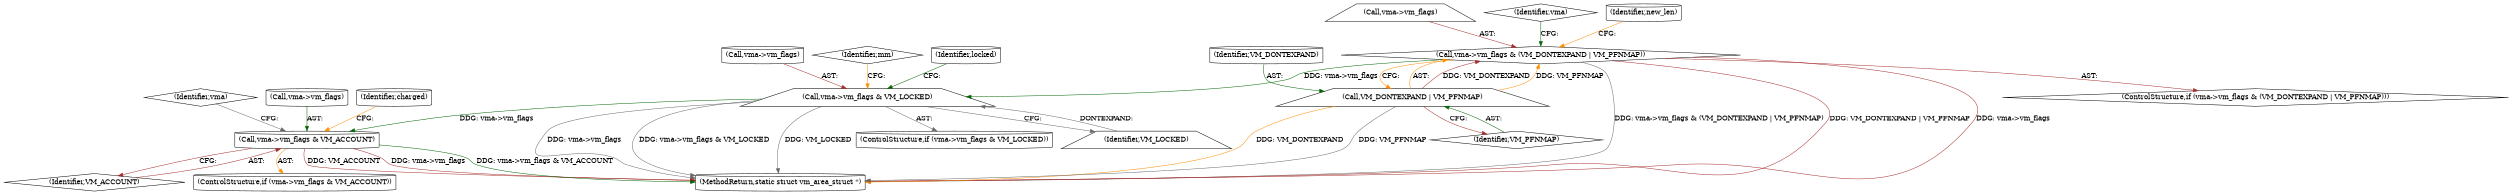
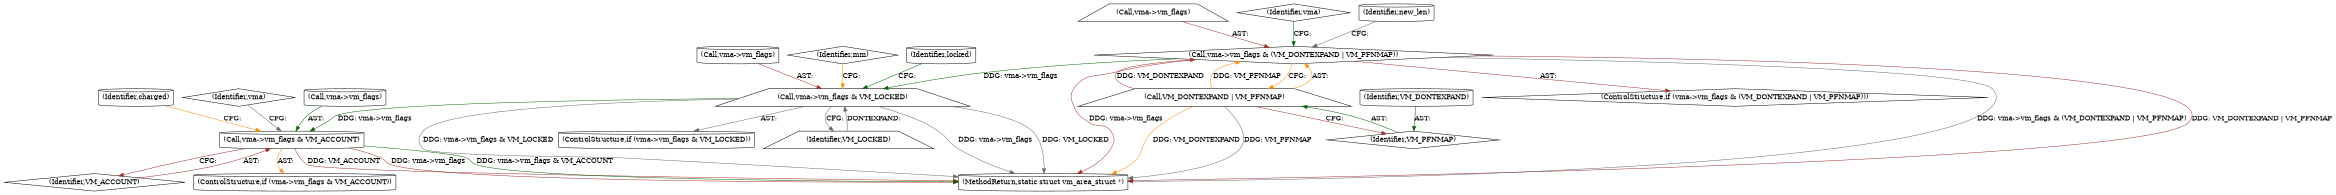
edge "(Identifier,new_len)" -> "(Call,vma->vm_flags & (VM_DONTEXPAND | VM_PFNMAP))": color darkorange -> gray40
edge "(Identifier,VM_DONTEXPAND)" -> "(Call,VM_DONTEXPAND | VM_PFNMAP)": now "(Identifier,VM_DONTEXPAND)" -> "(Identifier,VM_PFNMAP)"
